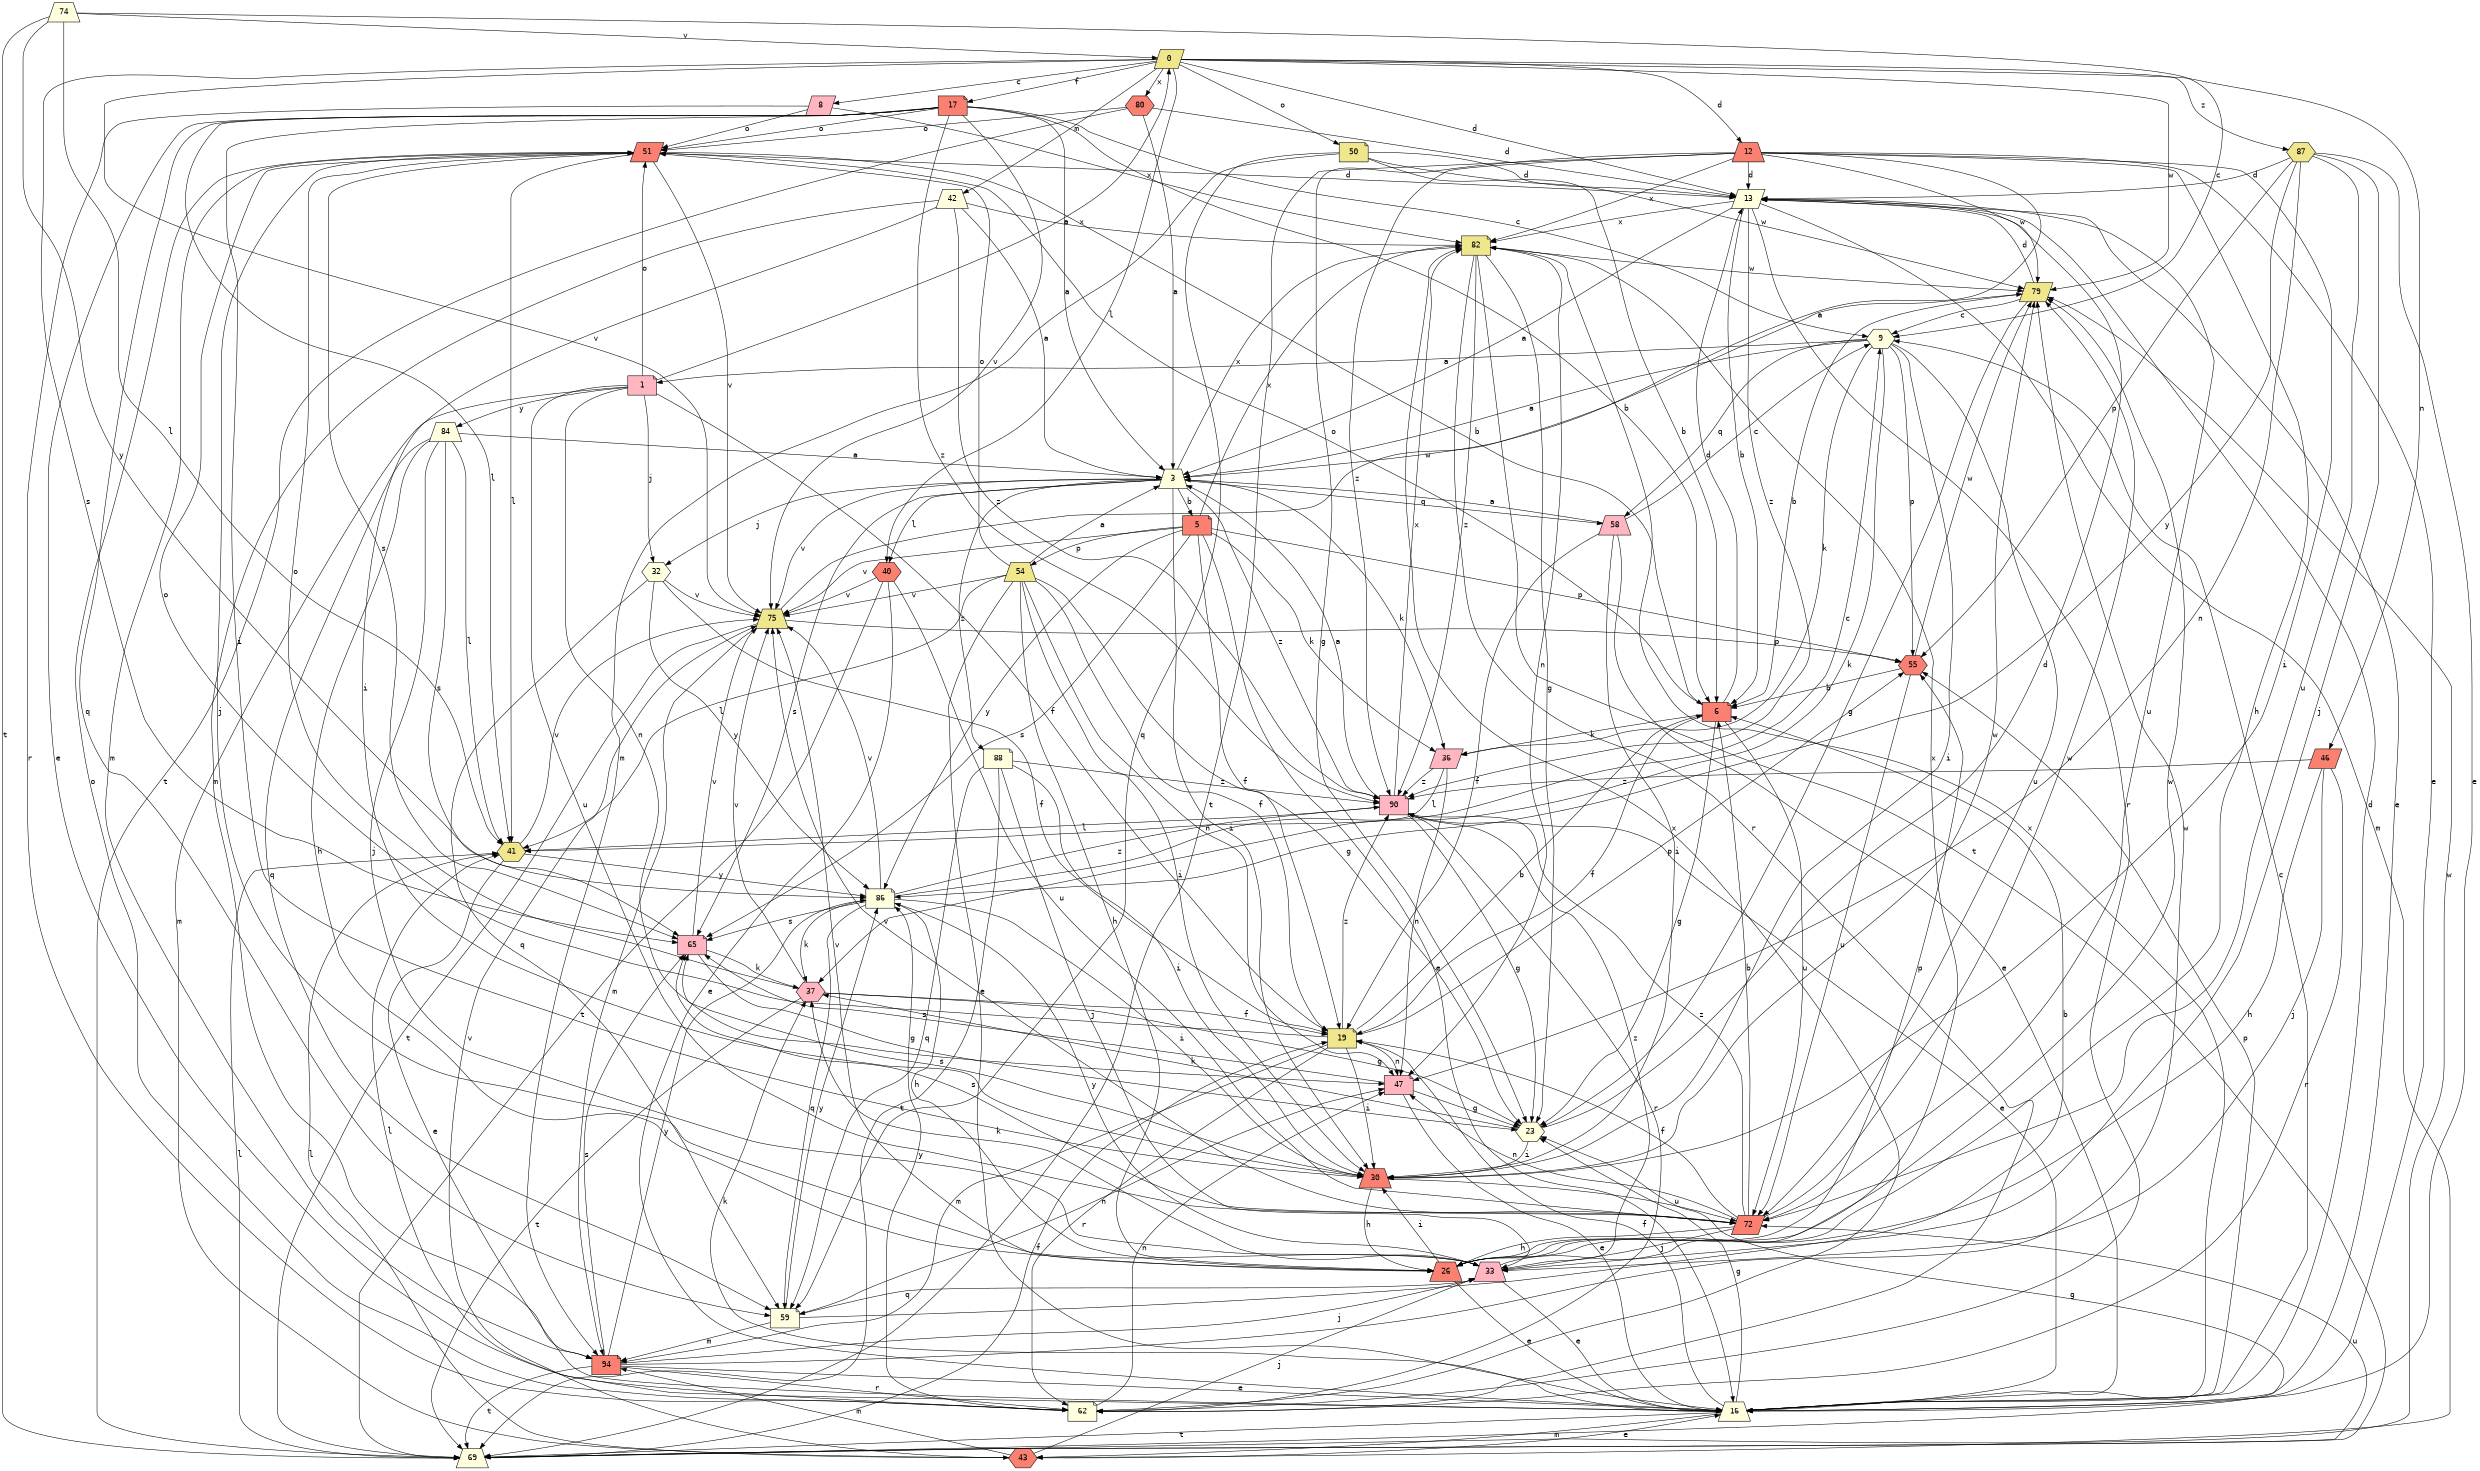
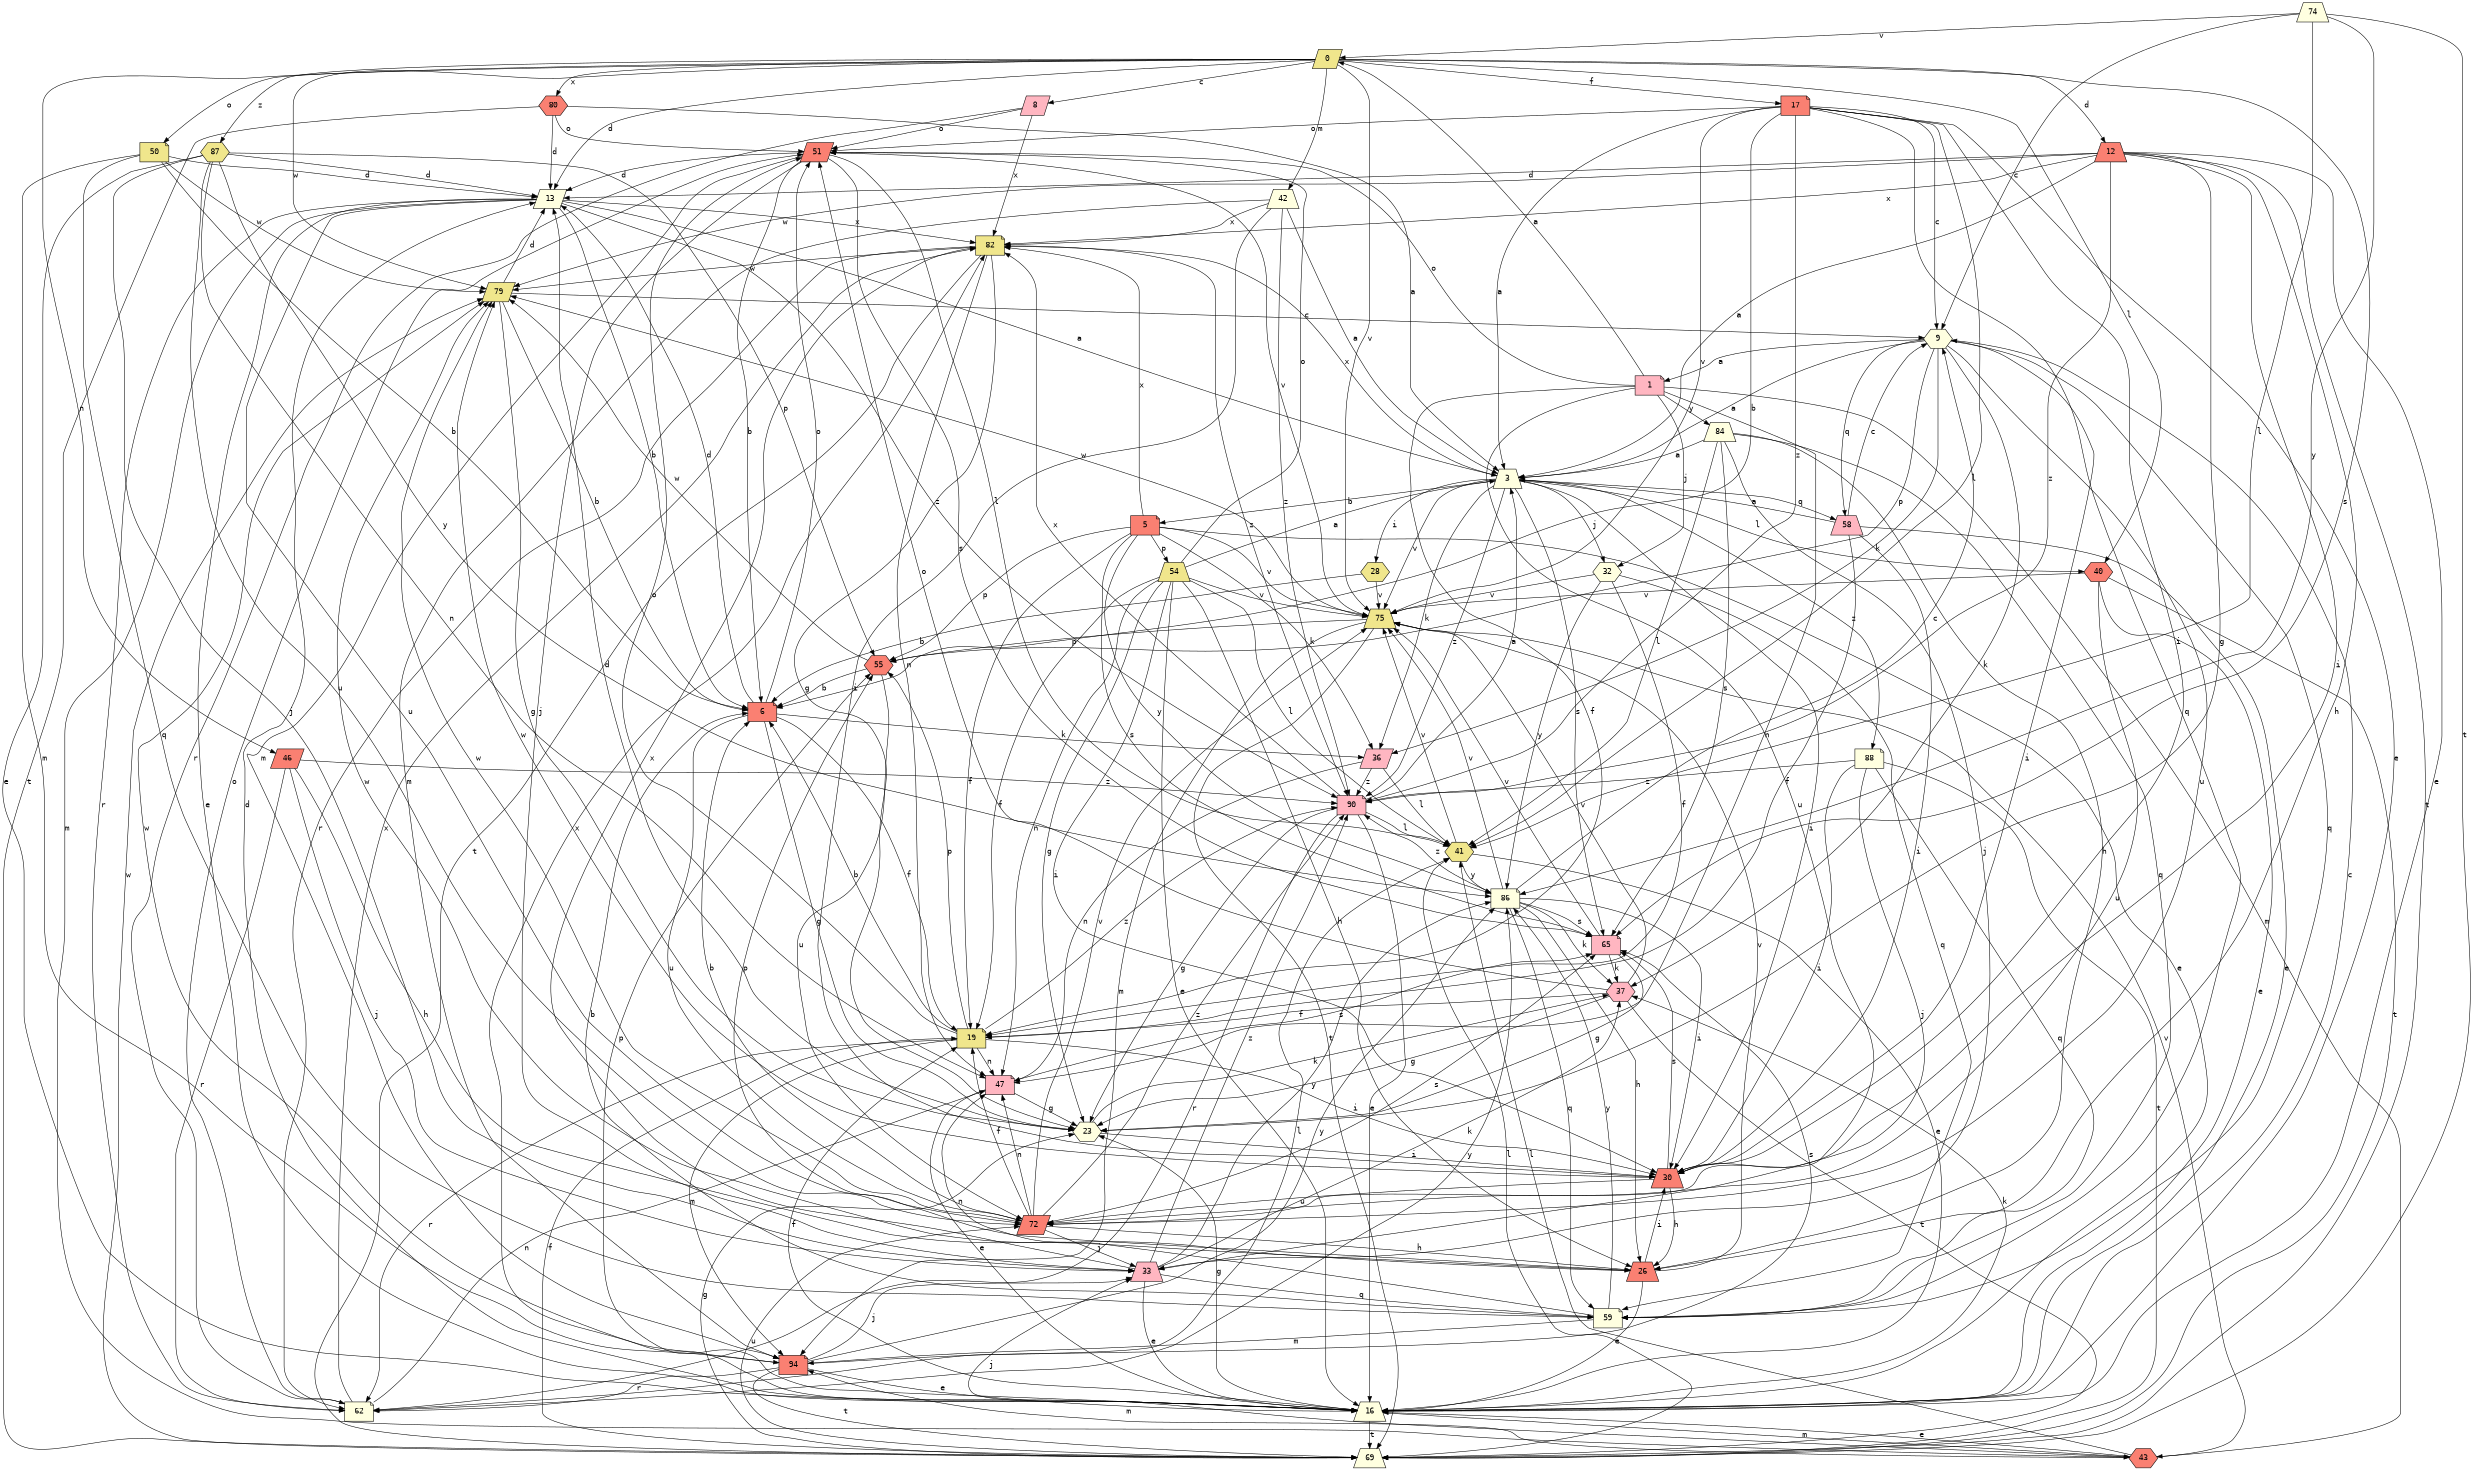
node "28": added
edge "9" -> "59": added, label "q"
